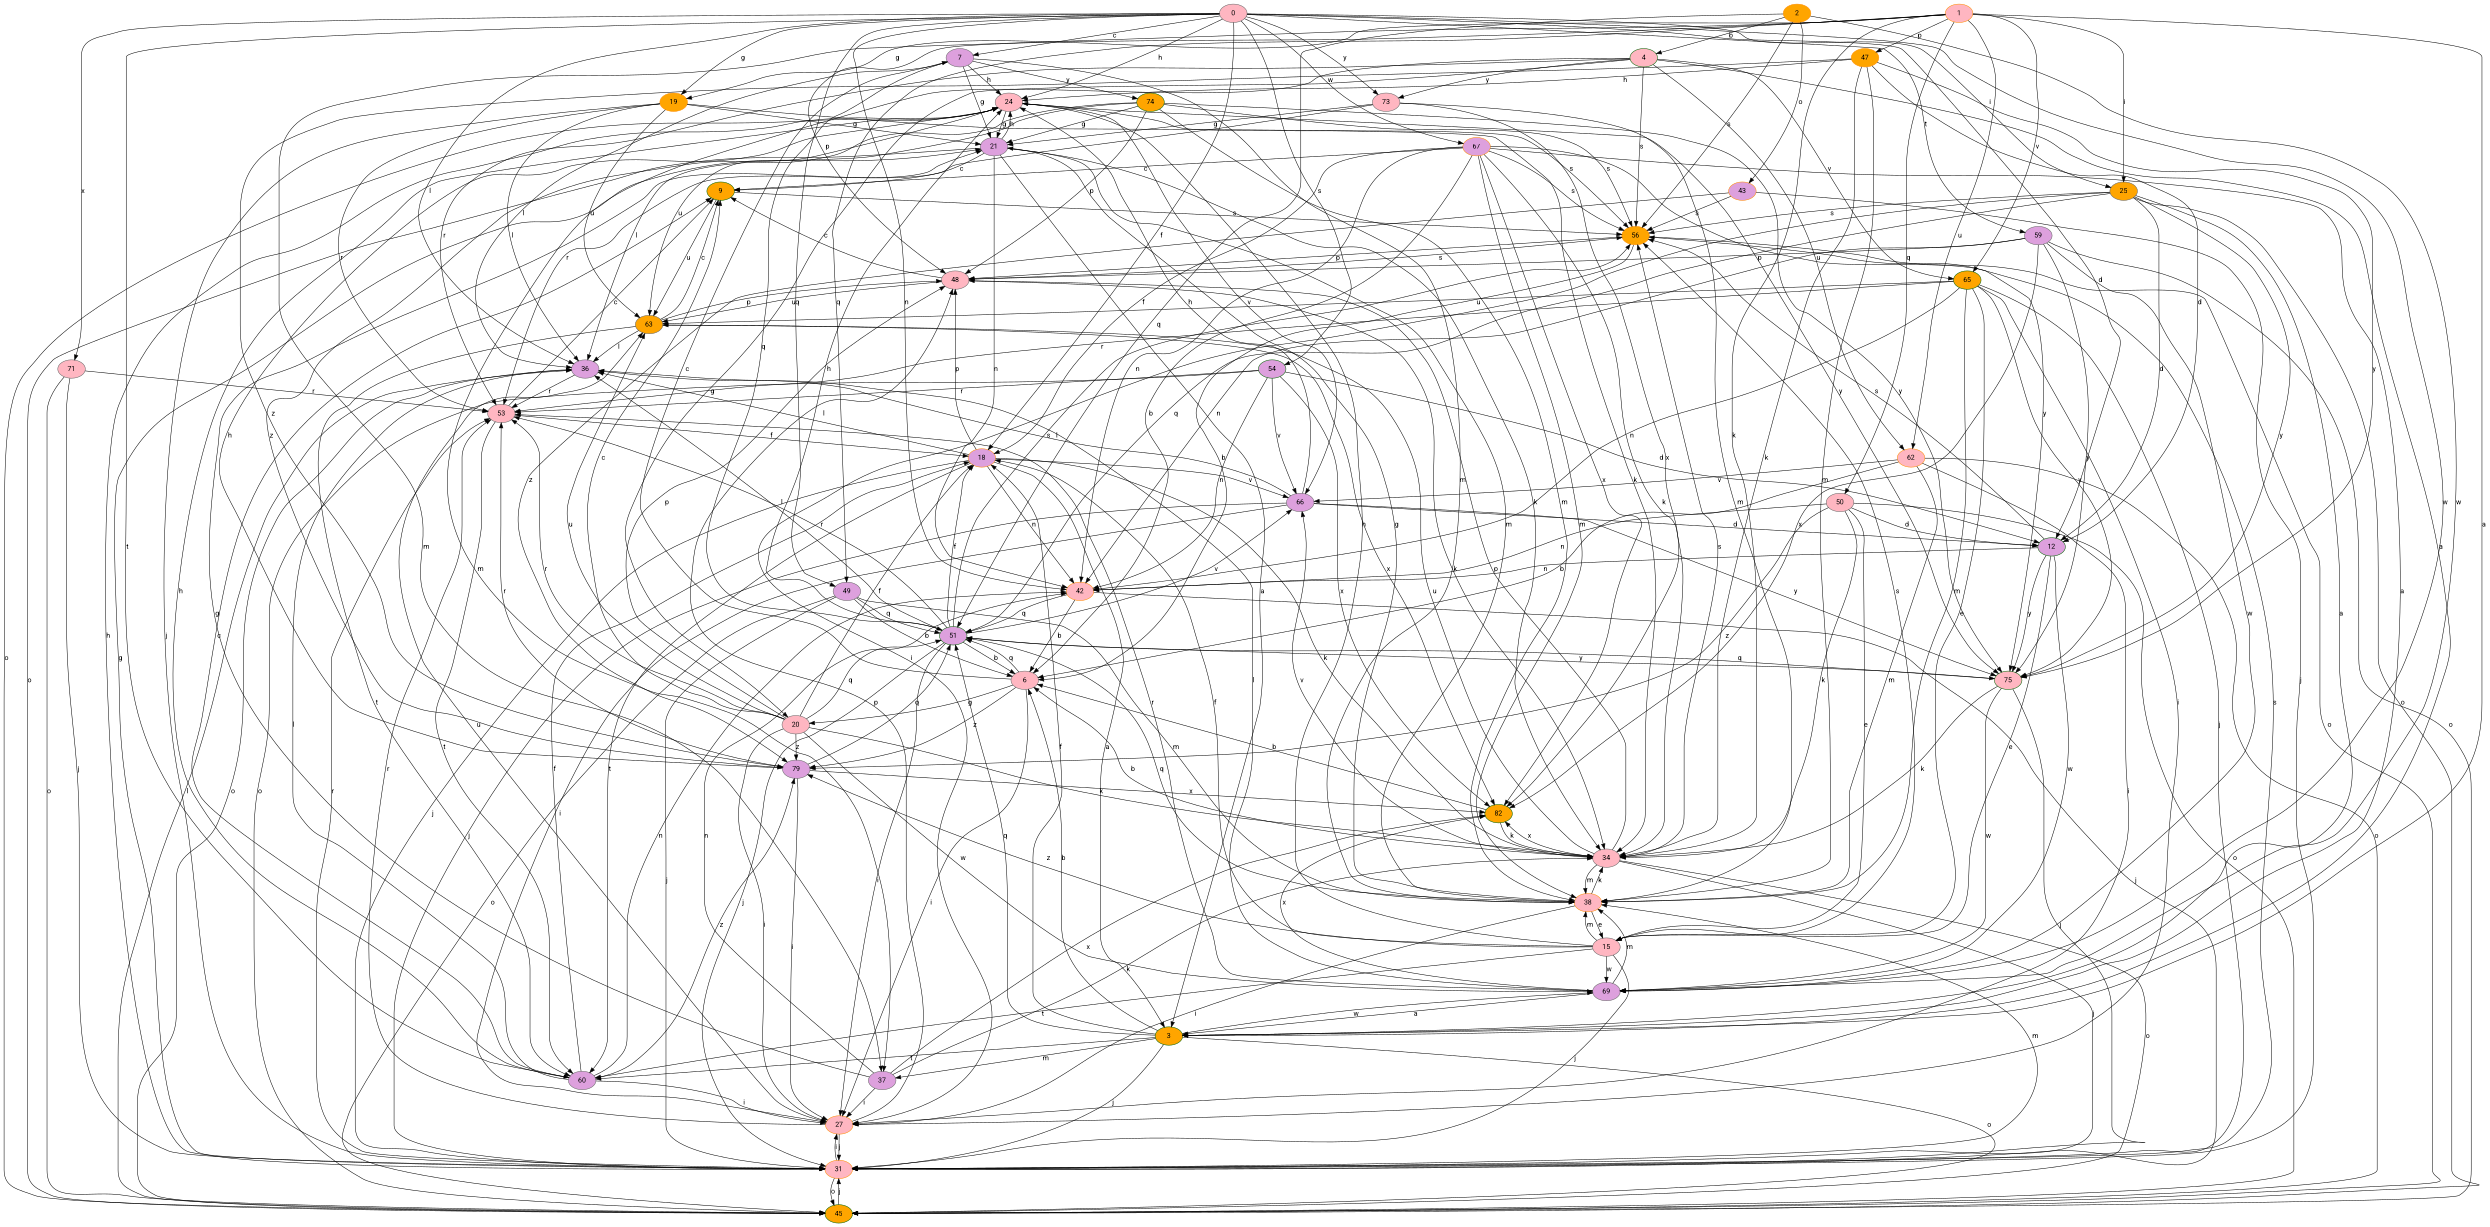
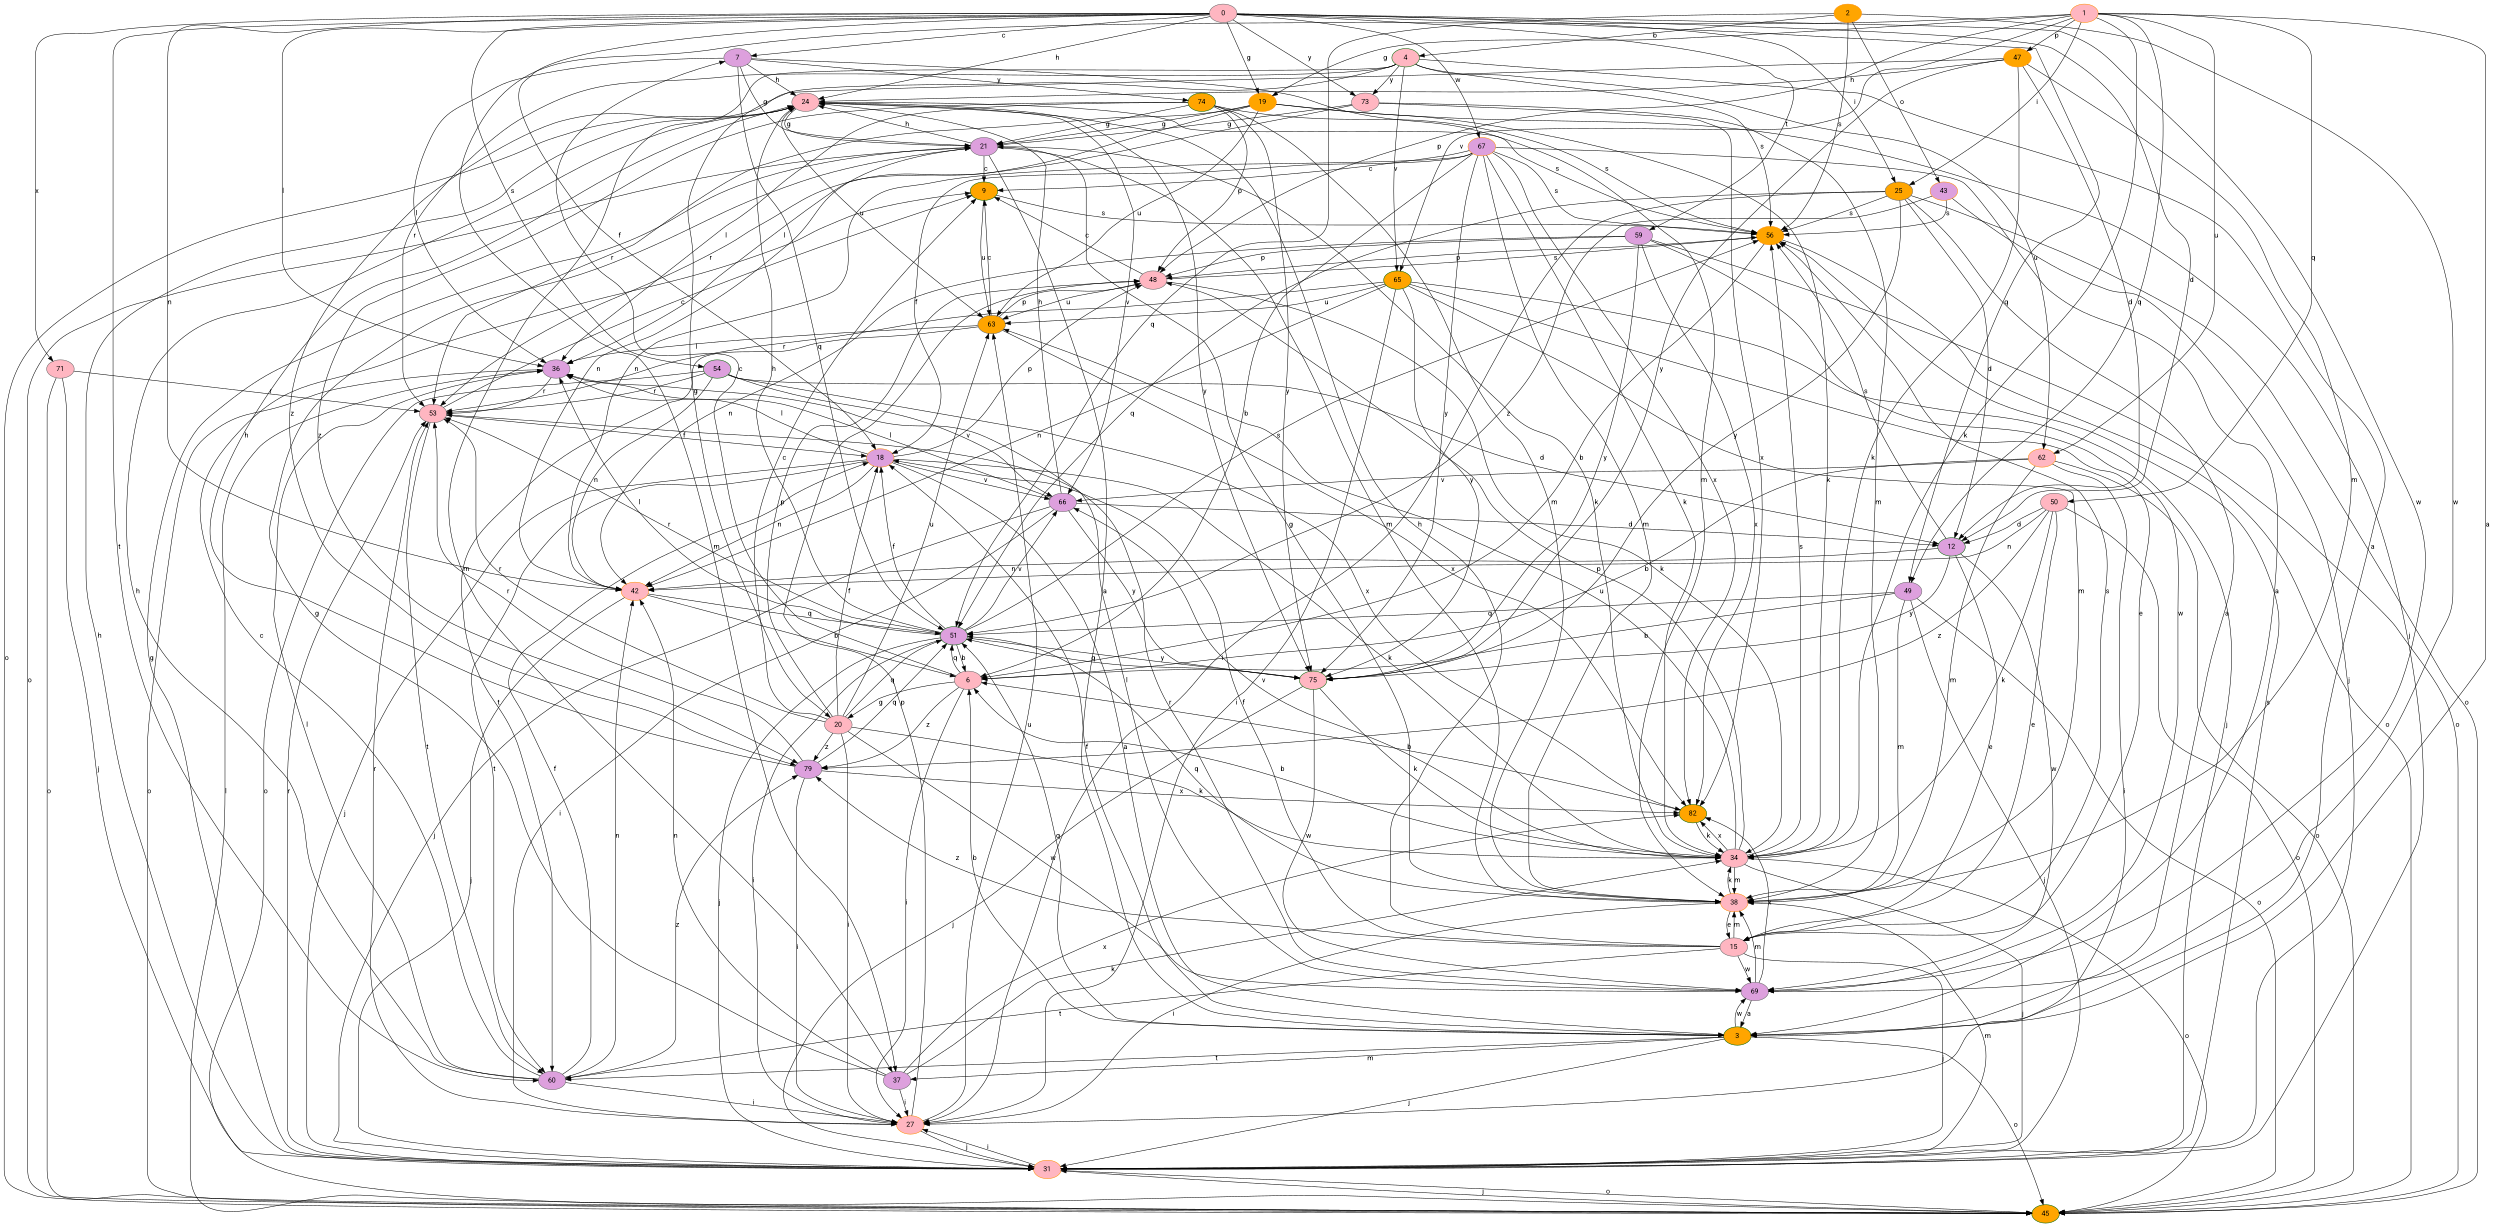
edge "43" -> "79": now "43" -> "51"
